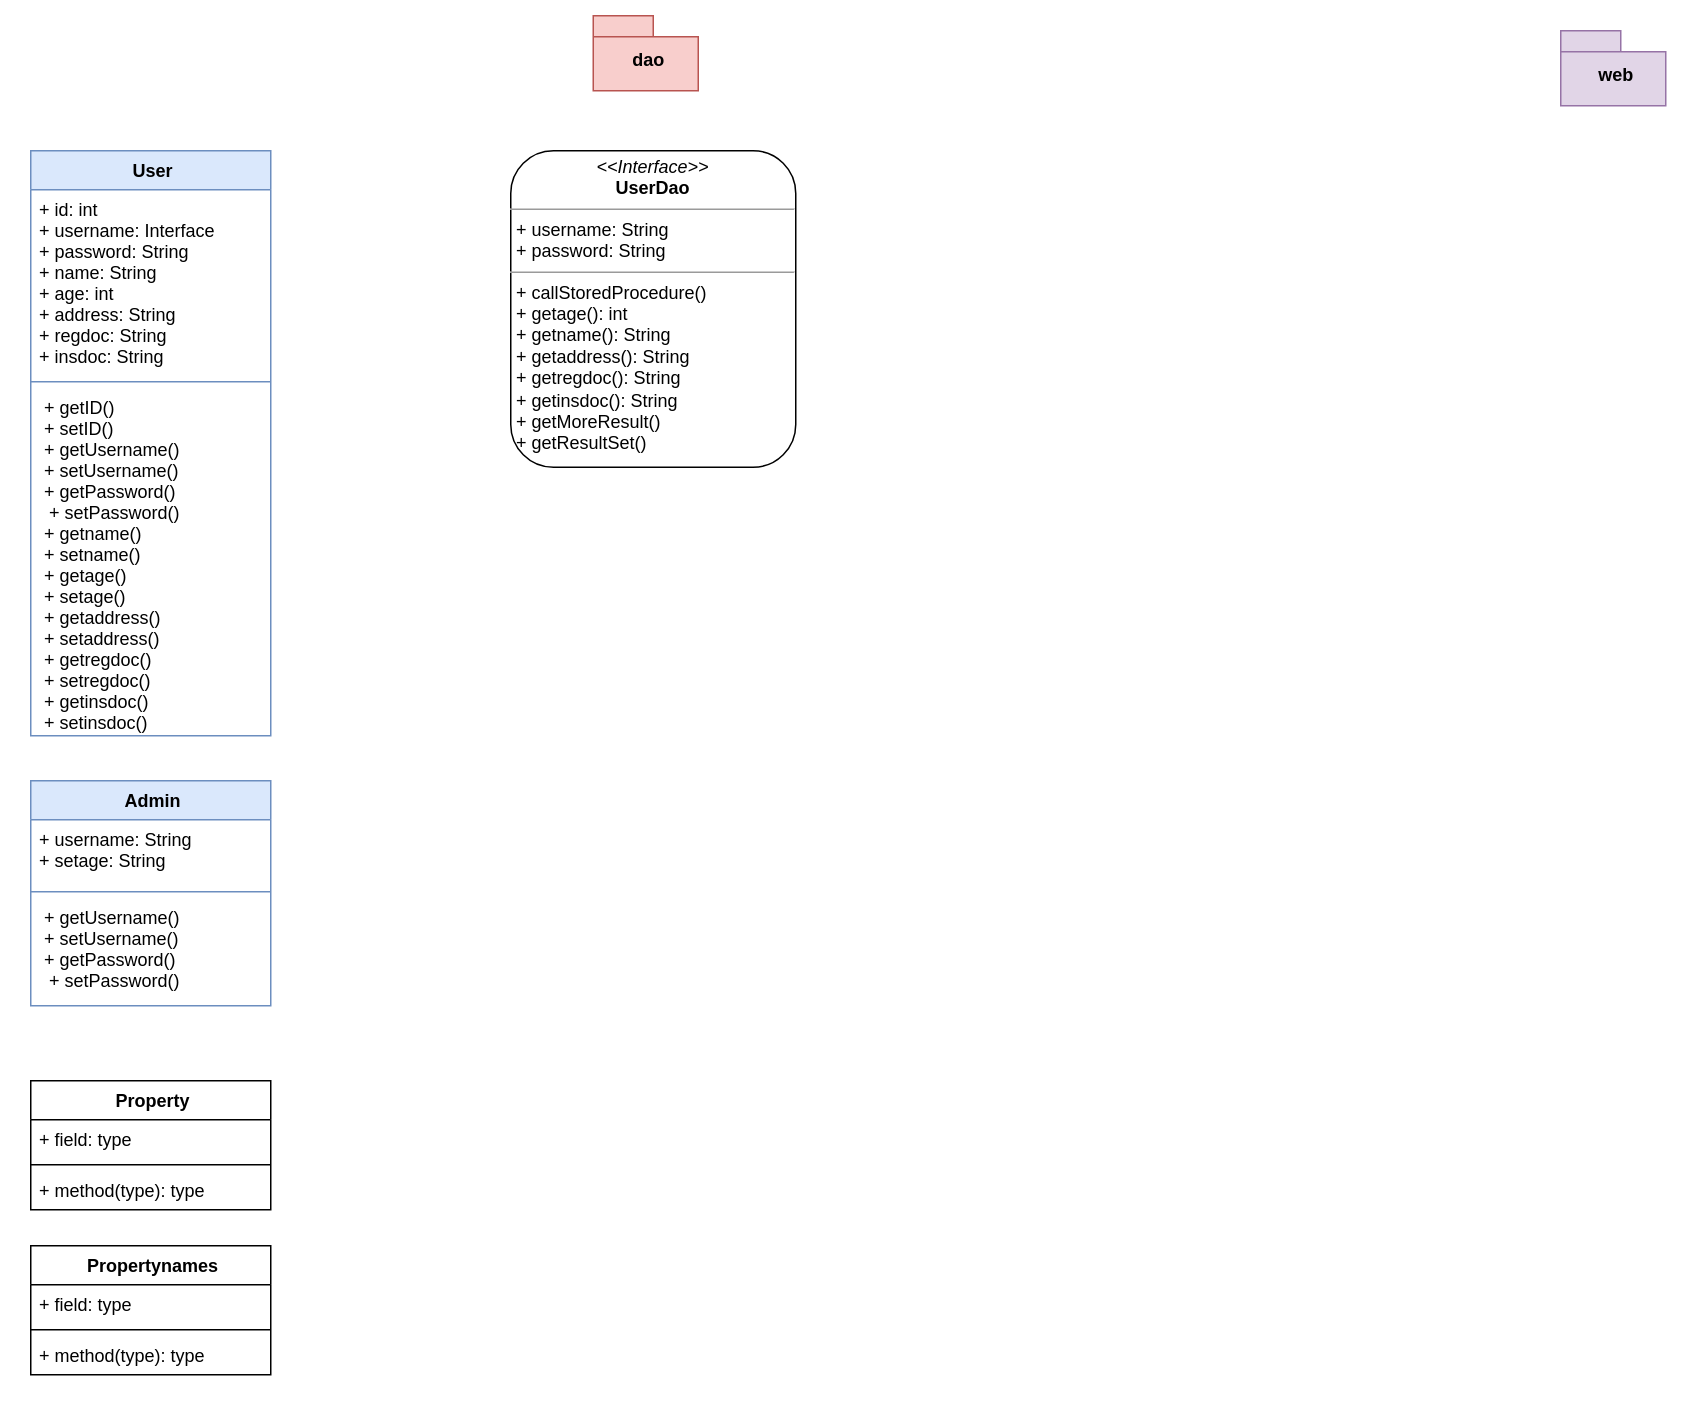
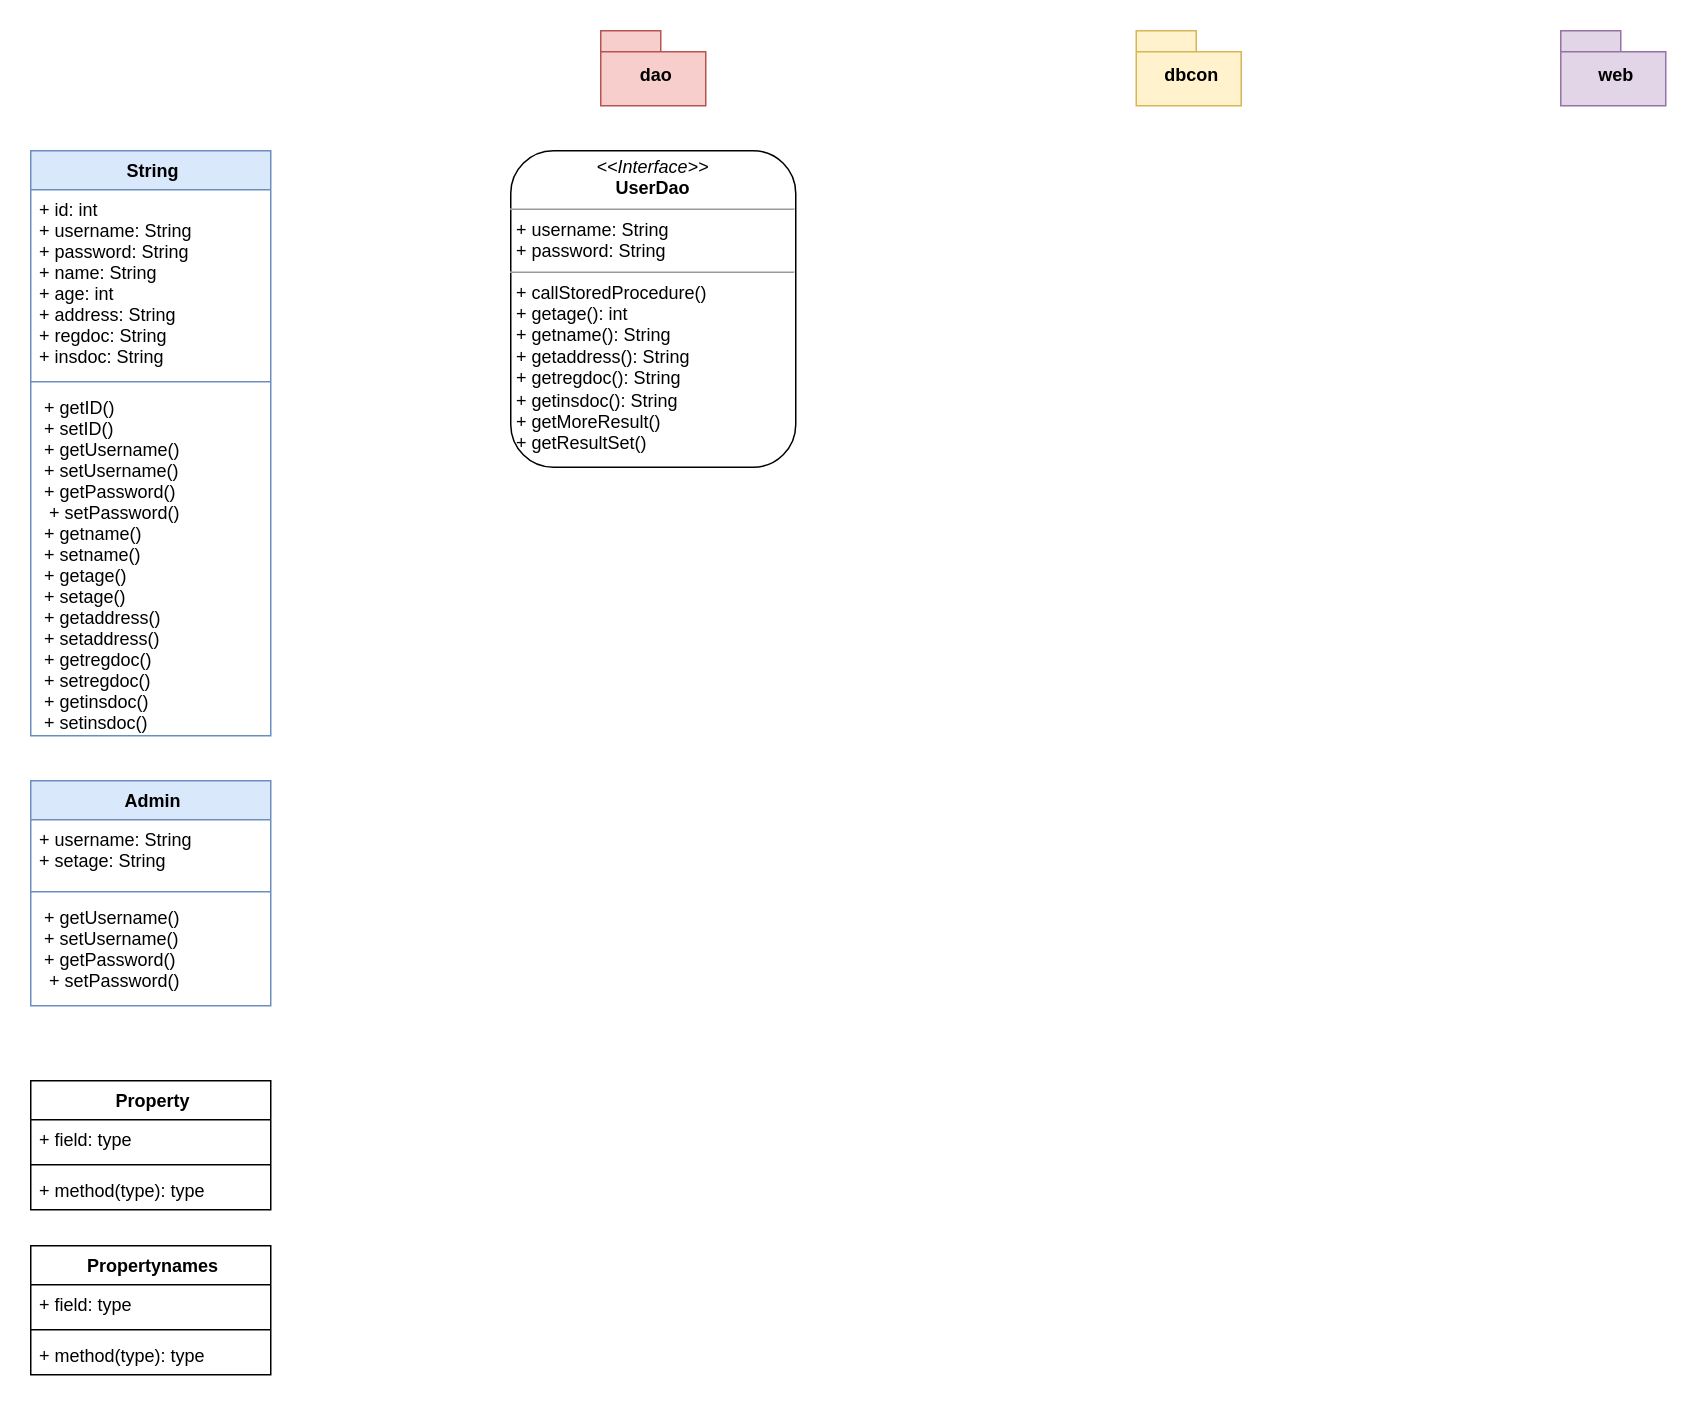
node "dao": moved (646, 53) -> (653, 68)
node "dbcon": added
node "User": label "User" -> "String"
node "+ id: int + username: Interface + password: String + name: String + age: int + address: String + regdoc: String + insdoc: String": label "+ id: int + username: Interface + password: String + name: String + age: int + address: String + regdoc: String + insdoc: String" -> "+ id: int + username: String + password: String + name: String + age: int + address: String + regdoc: String + insdoc: String"
